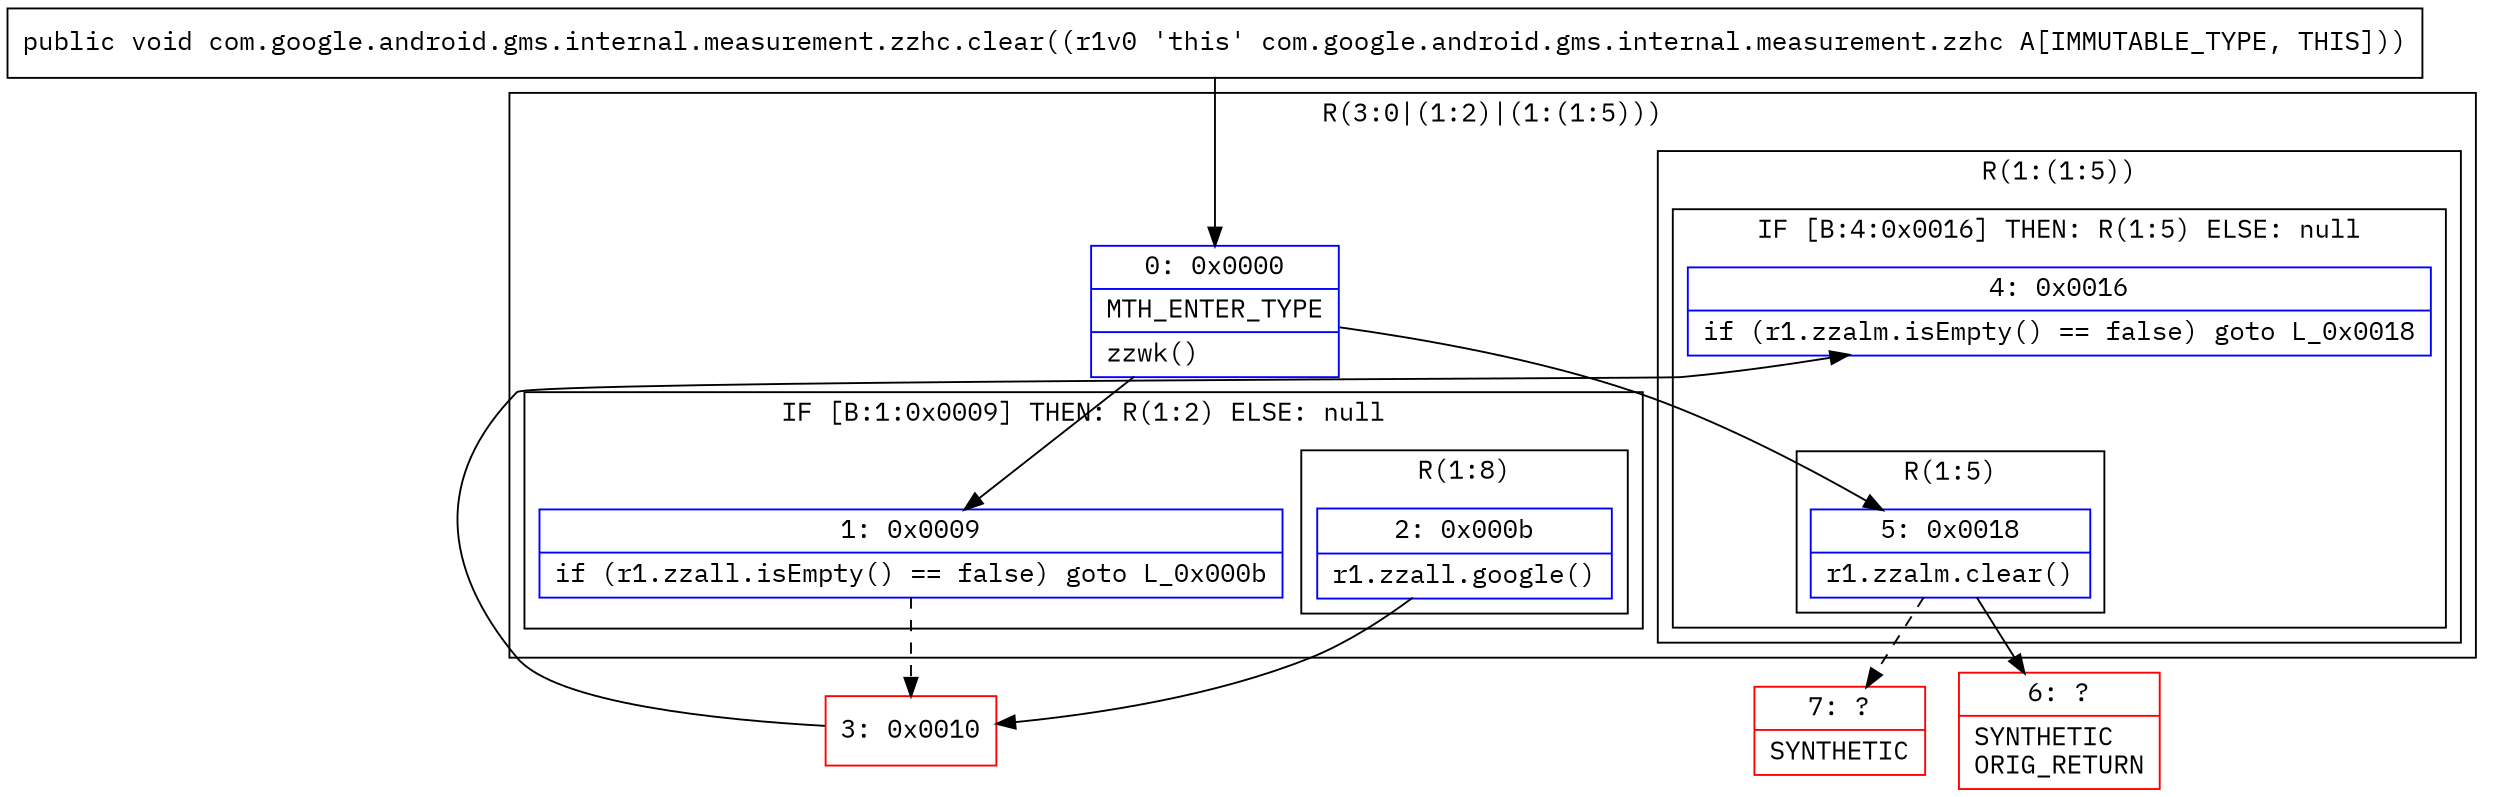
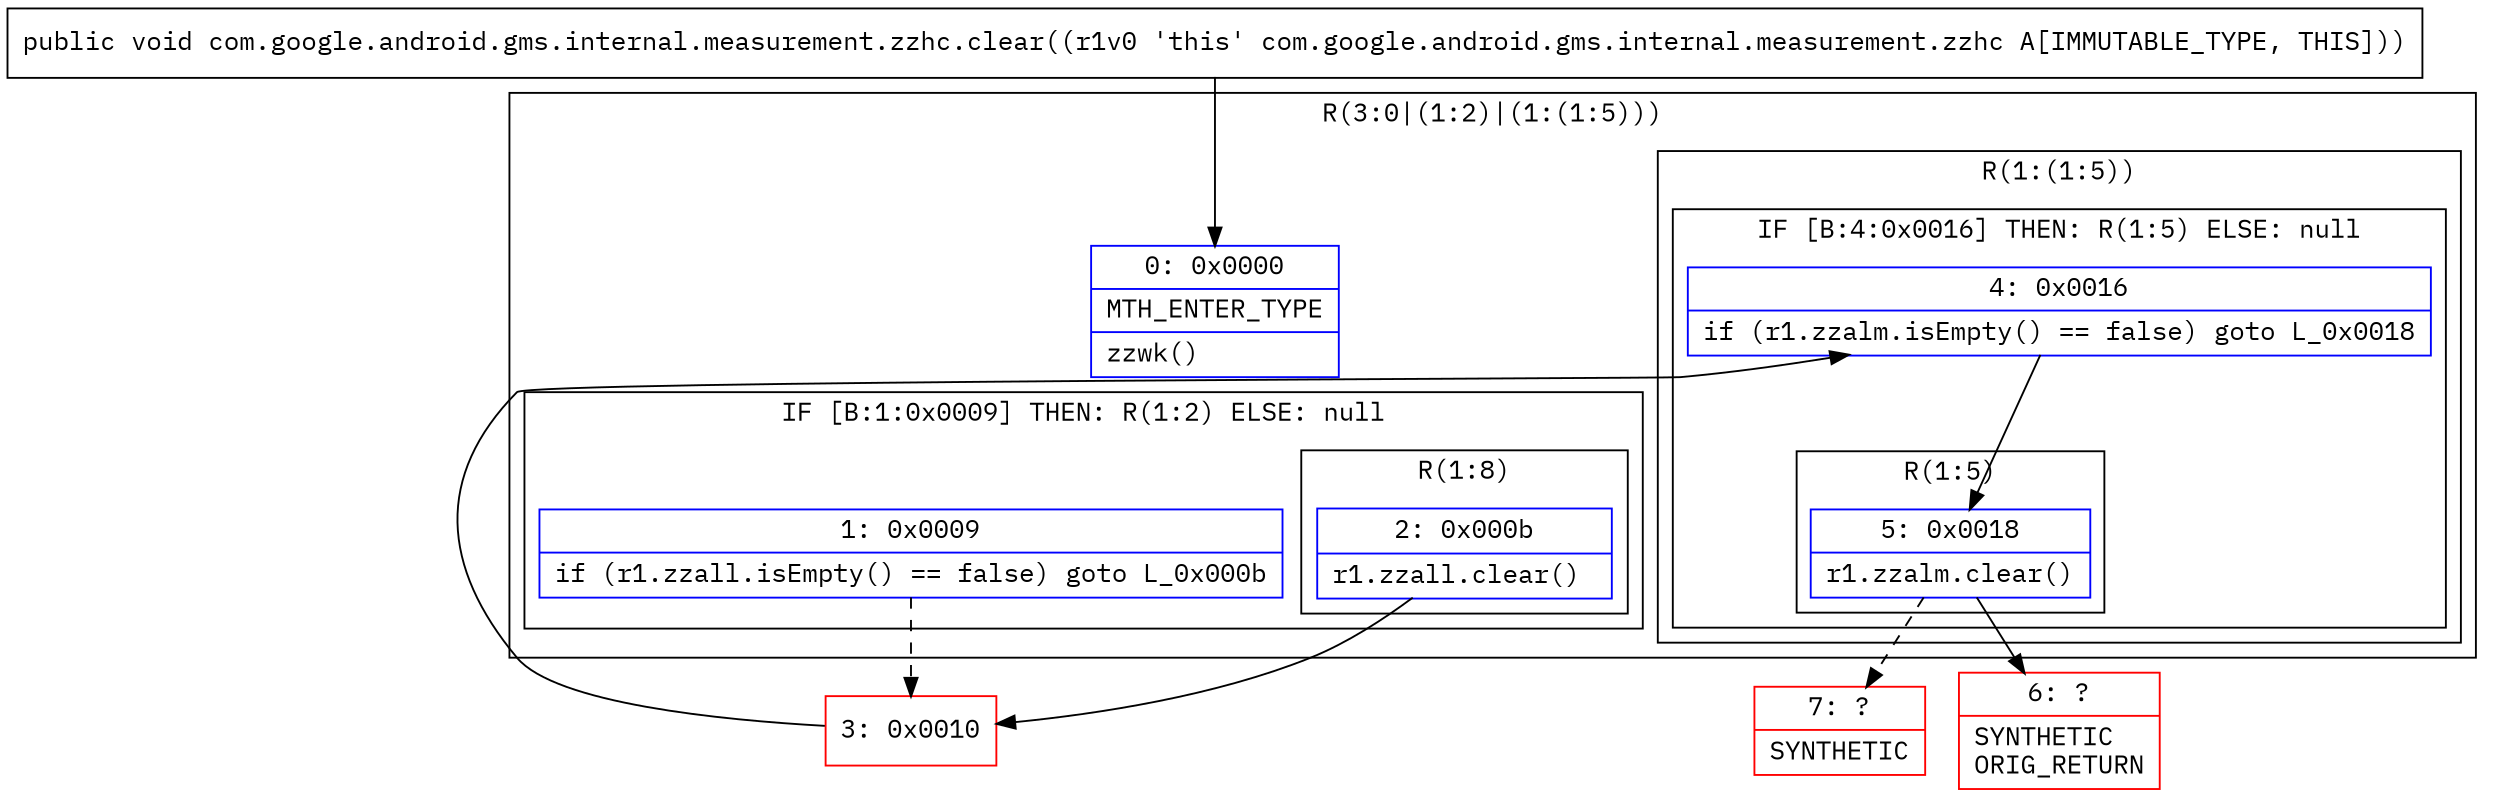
edge "0: 0x0000" -> "5: 0x0018": now "4: 0x0016" -> "5: 0x0018"
edge "0: 0x0000" -> "1: 0x0009": removed
node "2: 0x000b": text "r1.zzall.google()" -> "r1.zzall.clear()"
